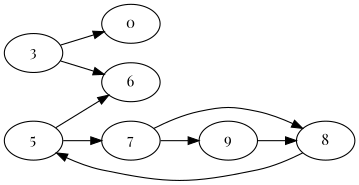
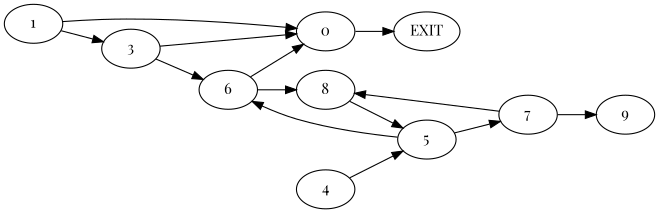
node "1": added
node "EXIT": added
edge "6" -> "0": added
edge "9" -> "8": now "6" -> "8"
node "4": added
